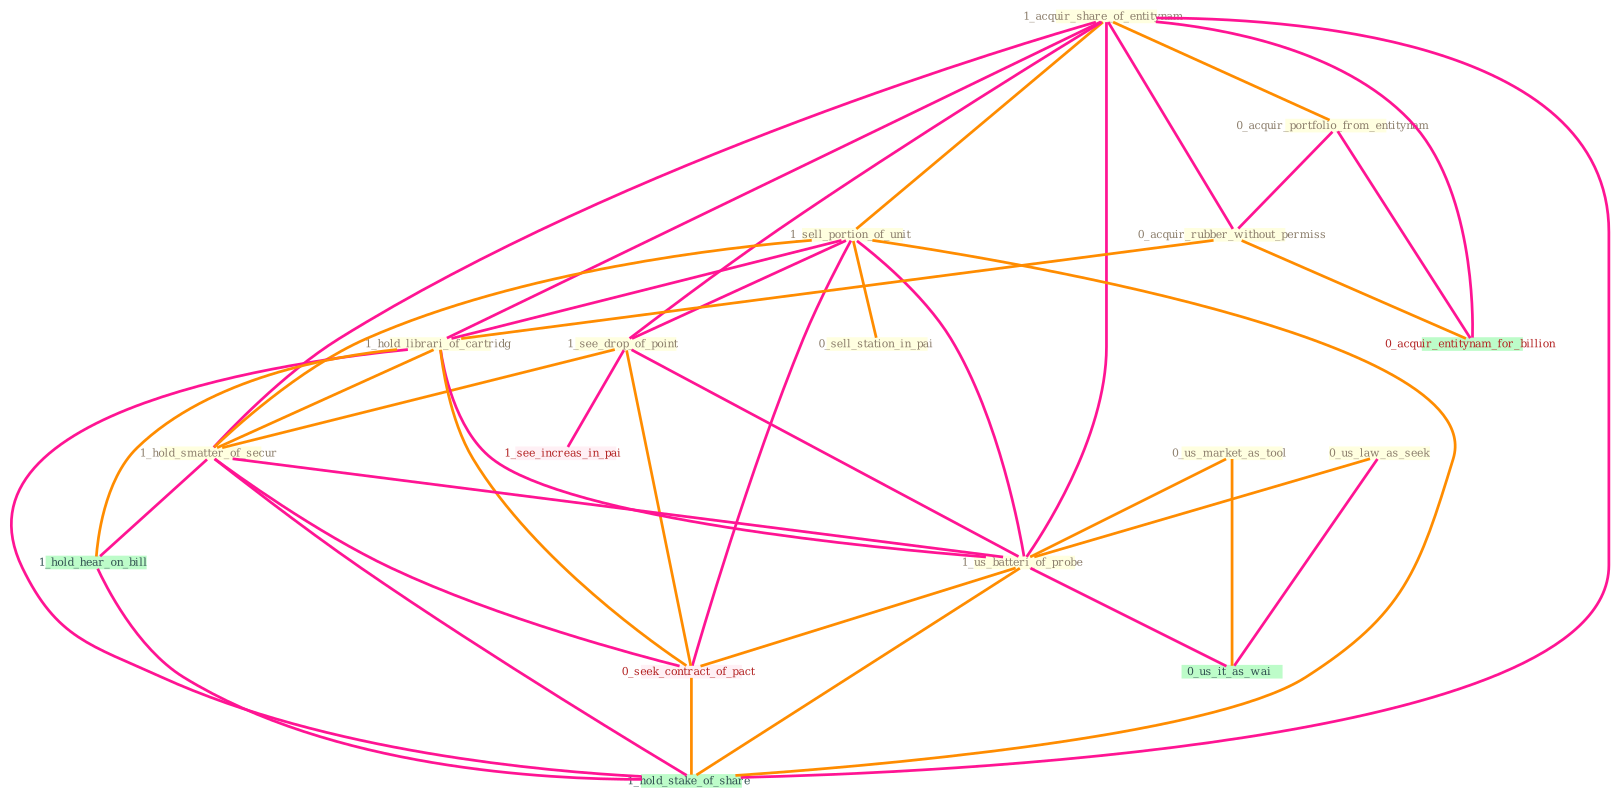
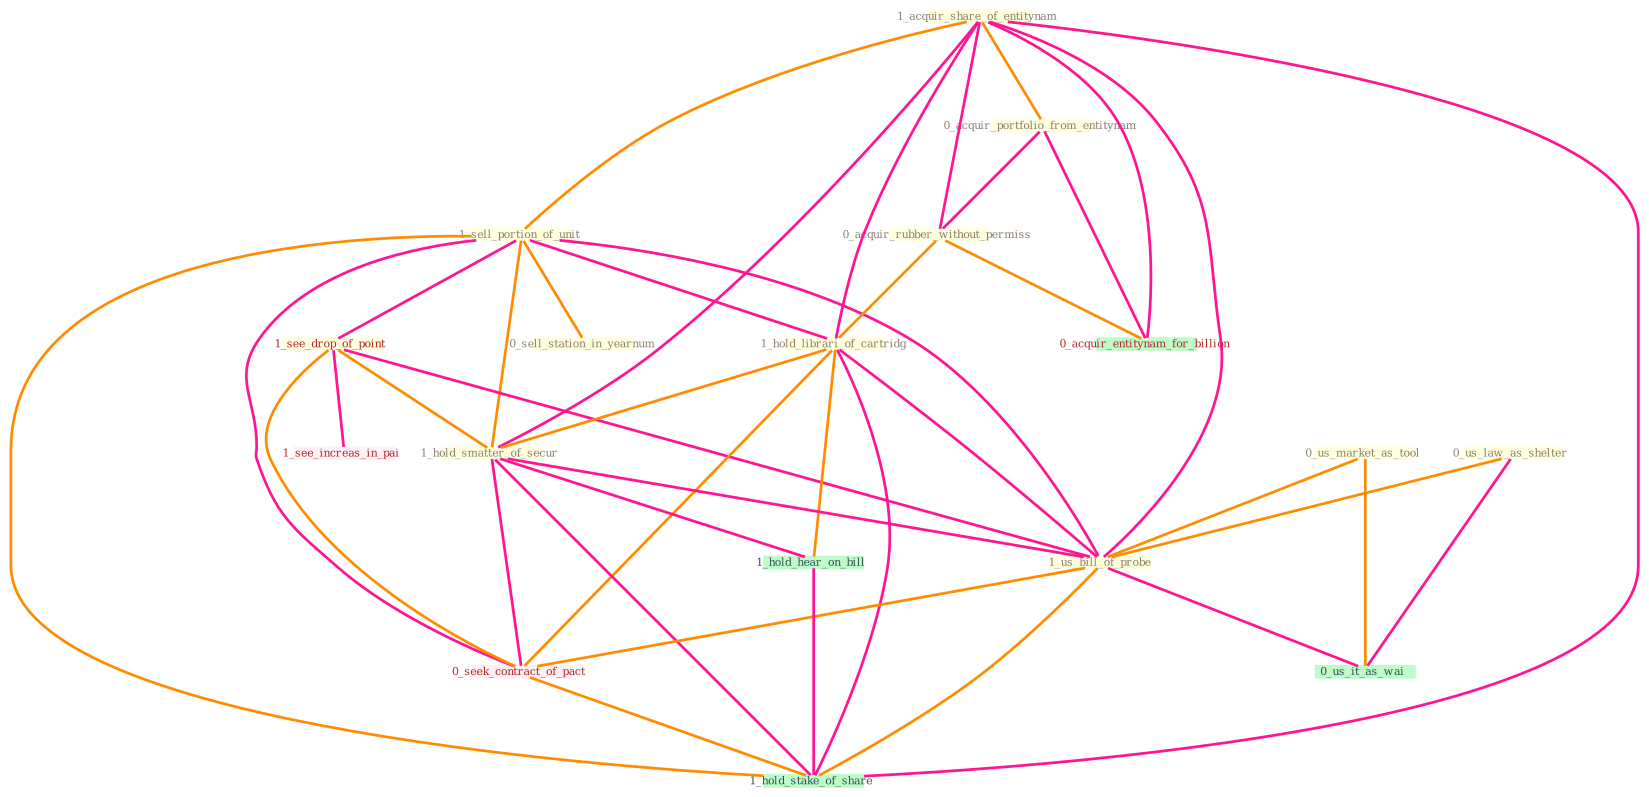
edge "1_acquir_share_of_entitynam" -- "1_see_drop_of_point": removed
node "1_see_drop_of_point": fontcolor #8b7d6b -> #b22222
node "0_sell_station_in_pai": label "0_sell_station_in_pai" -> "0_sell_station_in_yearnum"
node "0_us_law_as_seek": label "0_us_law_as_seek" -> "0_us_law_as_shelter"
node "1_us_batteri_of_probe": label "1_us_batteri_of_probe" -> "1_us_bill_of_probe"
